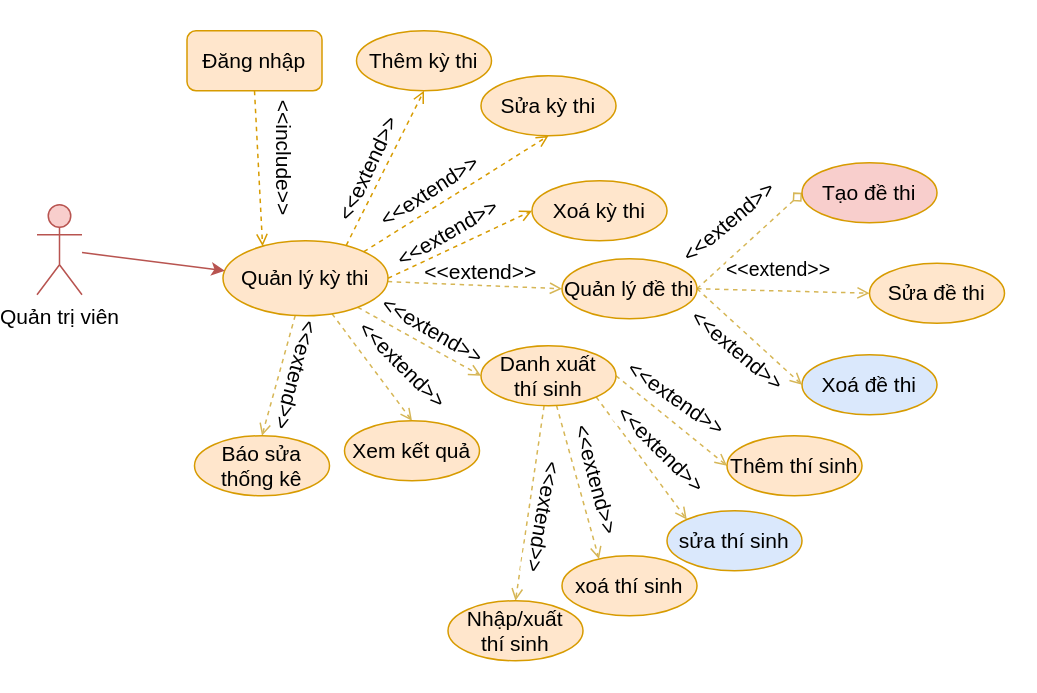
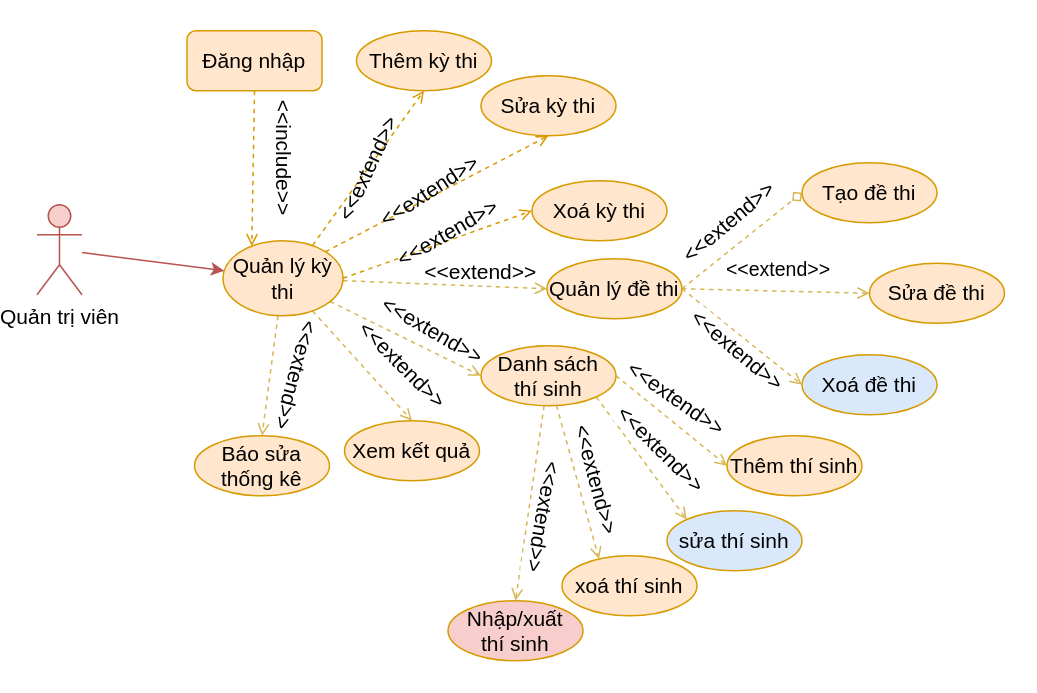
node "Tạo đề thi": fillcolor #f8cecc -> #ffe6cc
node "Quản lý kỳ thi": size 165x75 -> 120x75
node "Quản lý đề thi": moved (629, 289) -> (614, 289)
node "Danh xuất thí sinh": label "Danh xuất thí sinh" -> "Danh sách thí sinh"
node "Nhập/xuất thí sinh": fillcolor #ffe6cc -> #f8cecc
